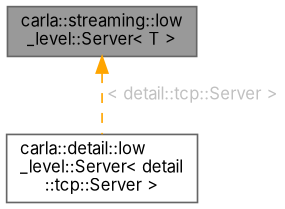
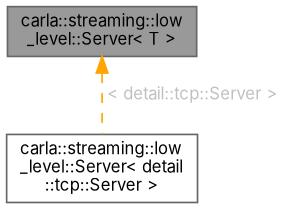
node "carla::detail::low _level::Server< detail ::tcp::Server >": label "carla::detail::low _level::Server< detail ::tcp::Server >" -> "carla::streaming::low _level::Server< detail ::tcp::Server >"
